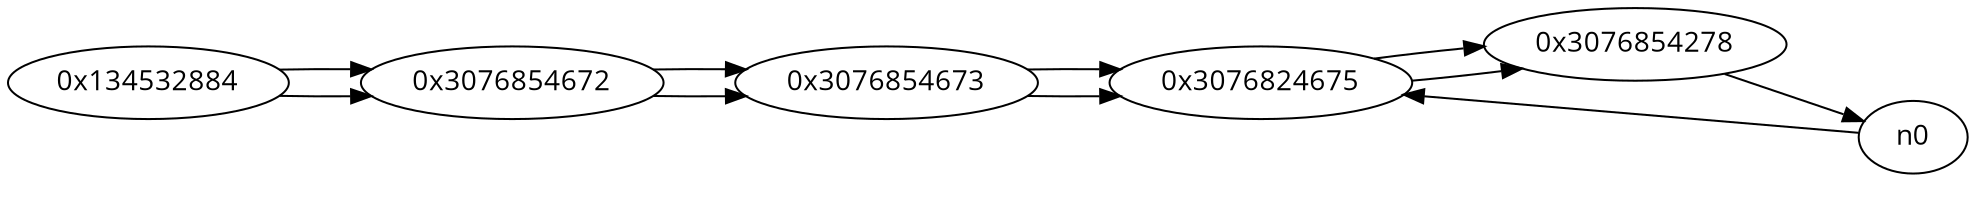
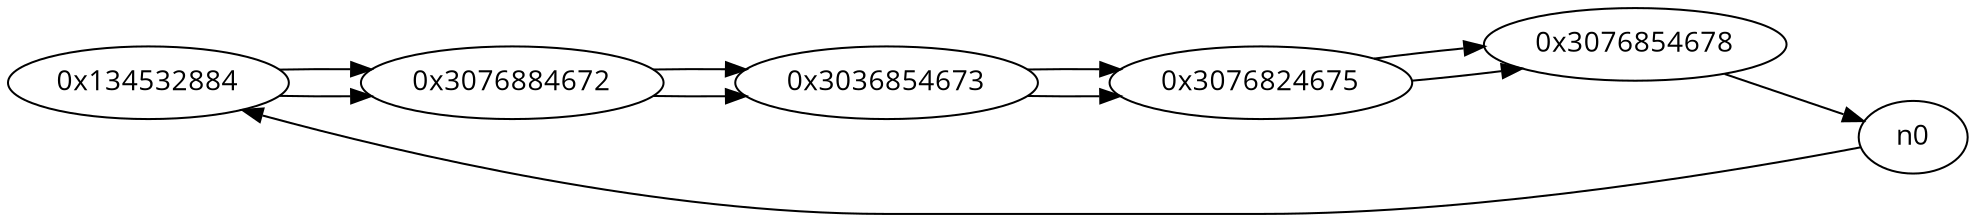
node "0x3076854278": label "0x3076854278" -> "0x3076854678"
node "0x3076854672": label "0x3076854672" -> "0x3076884672"
node "0x3076854673": label "0x3076854673" -> "0x3036854673"
edge "n0" -> "0x3076824675": now "n0" -> "0x134532884"
